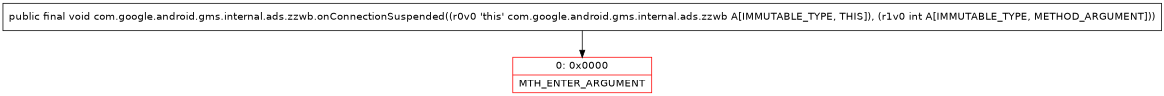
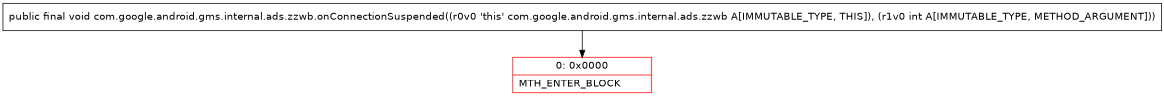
node "0: 0x0000": text "MTH_ENTER_ARGUMENT" -> "MTH_ENTER_BLOCK"
